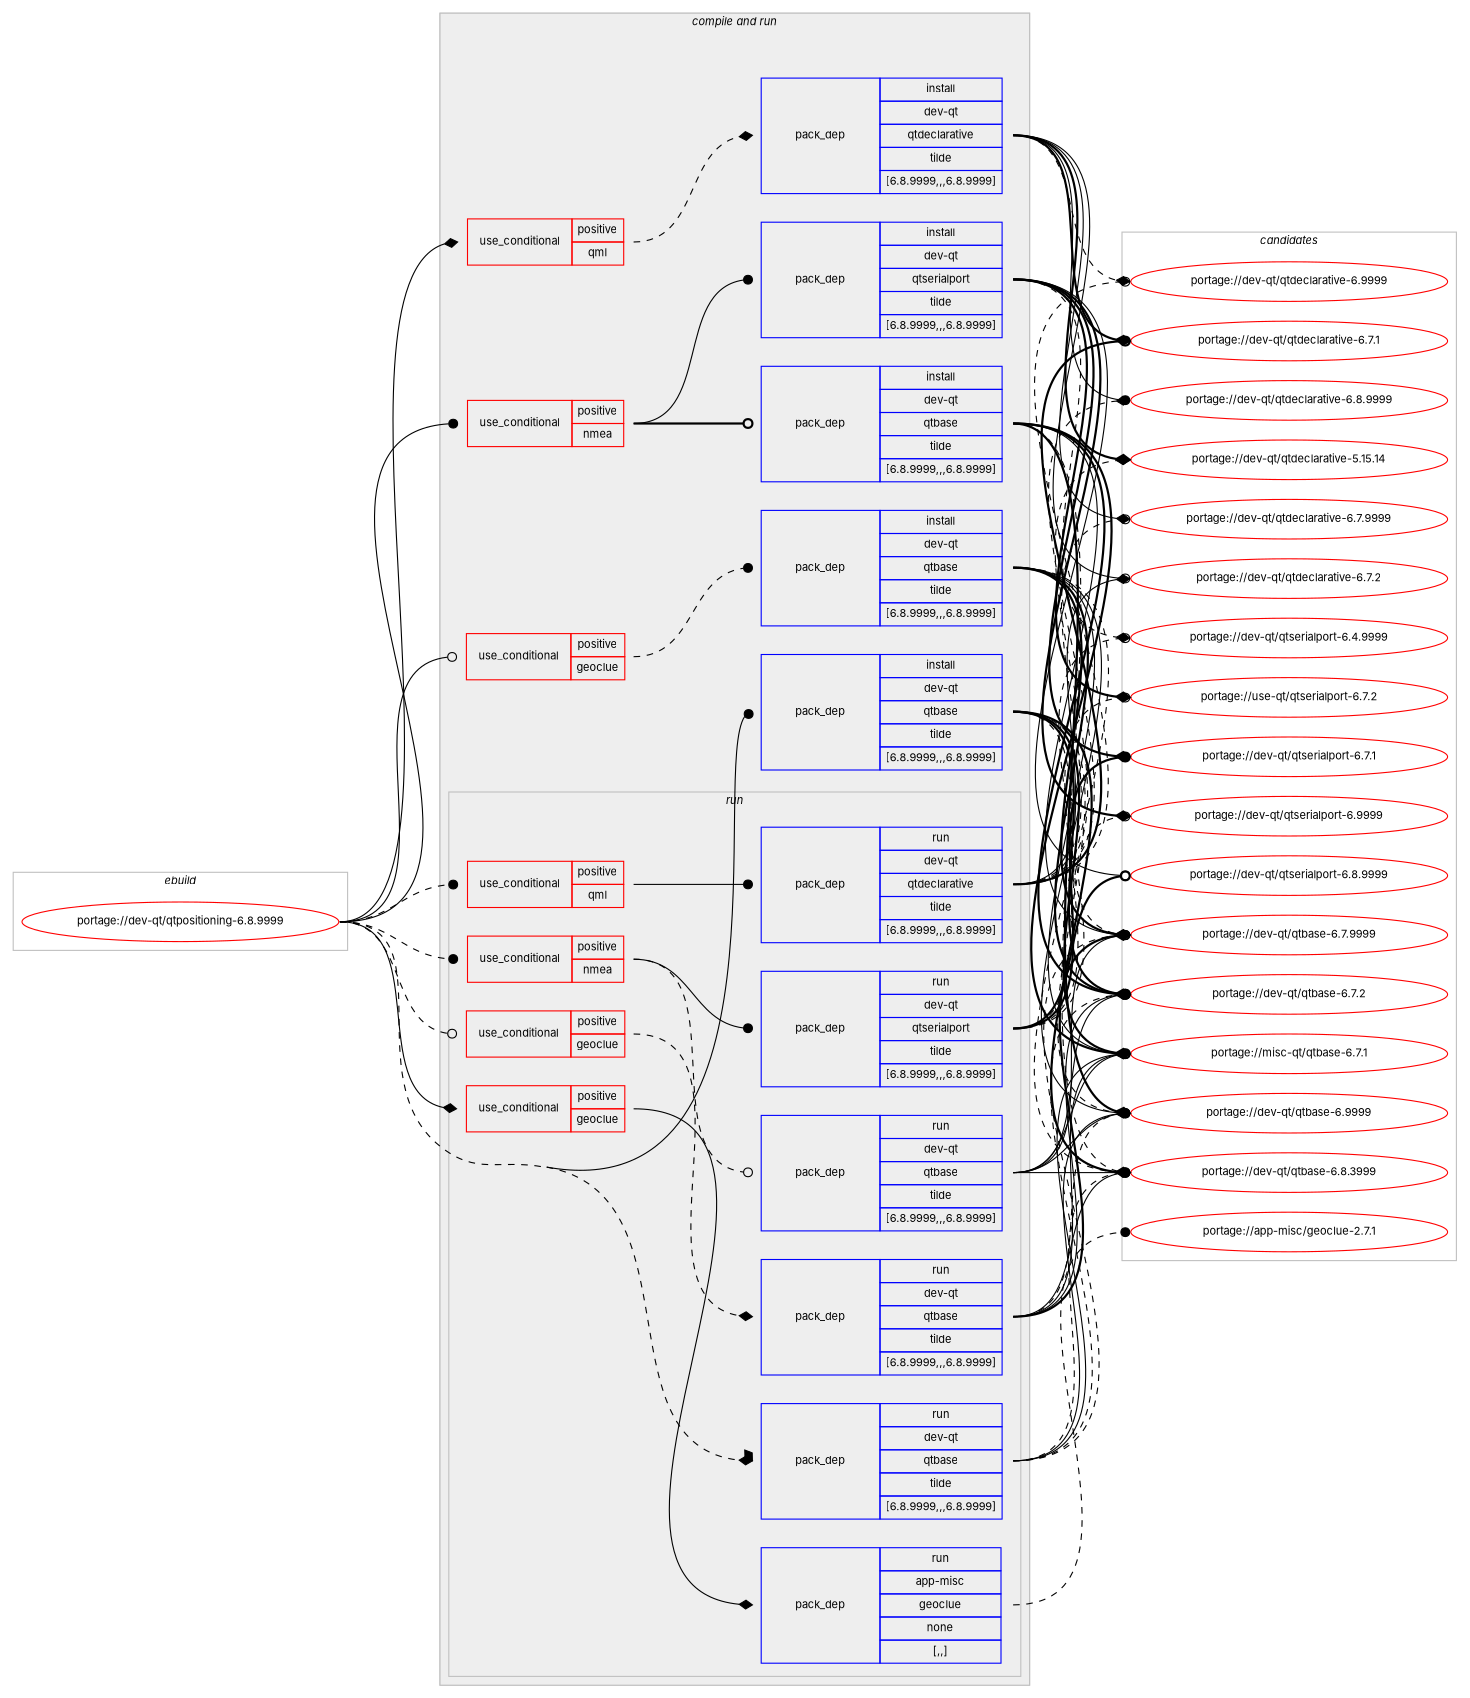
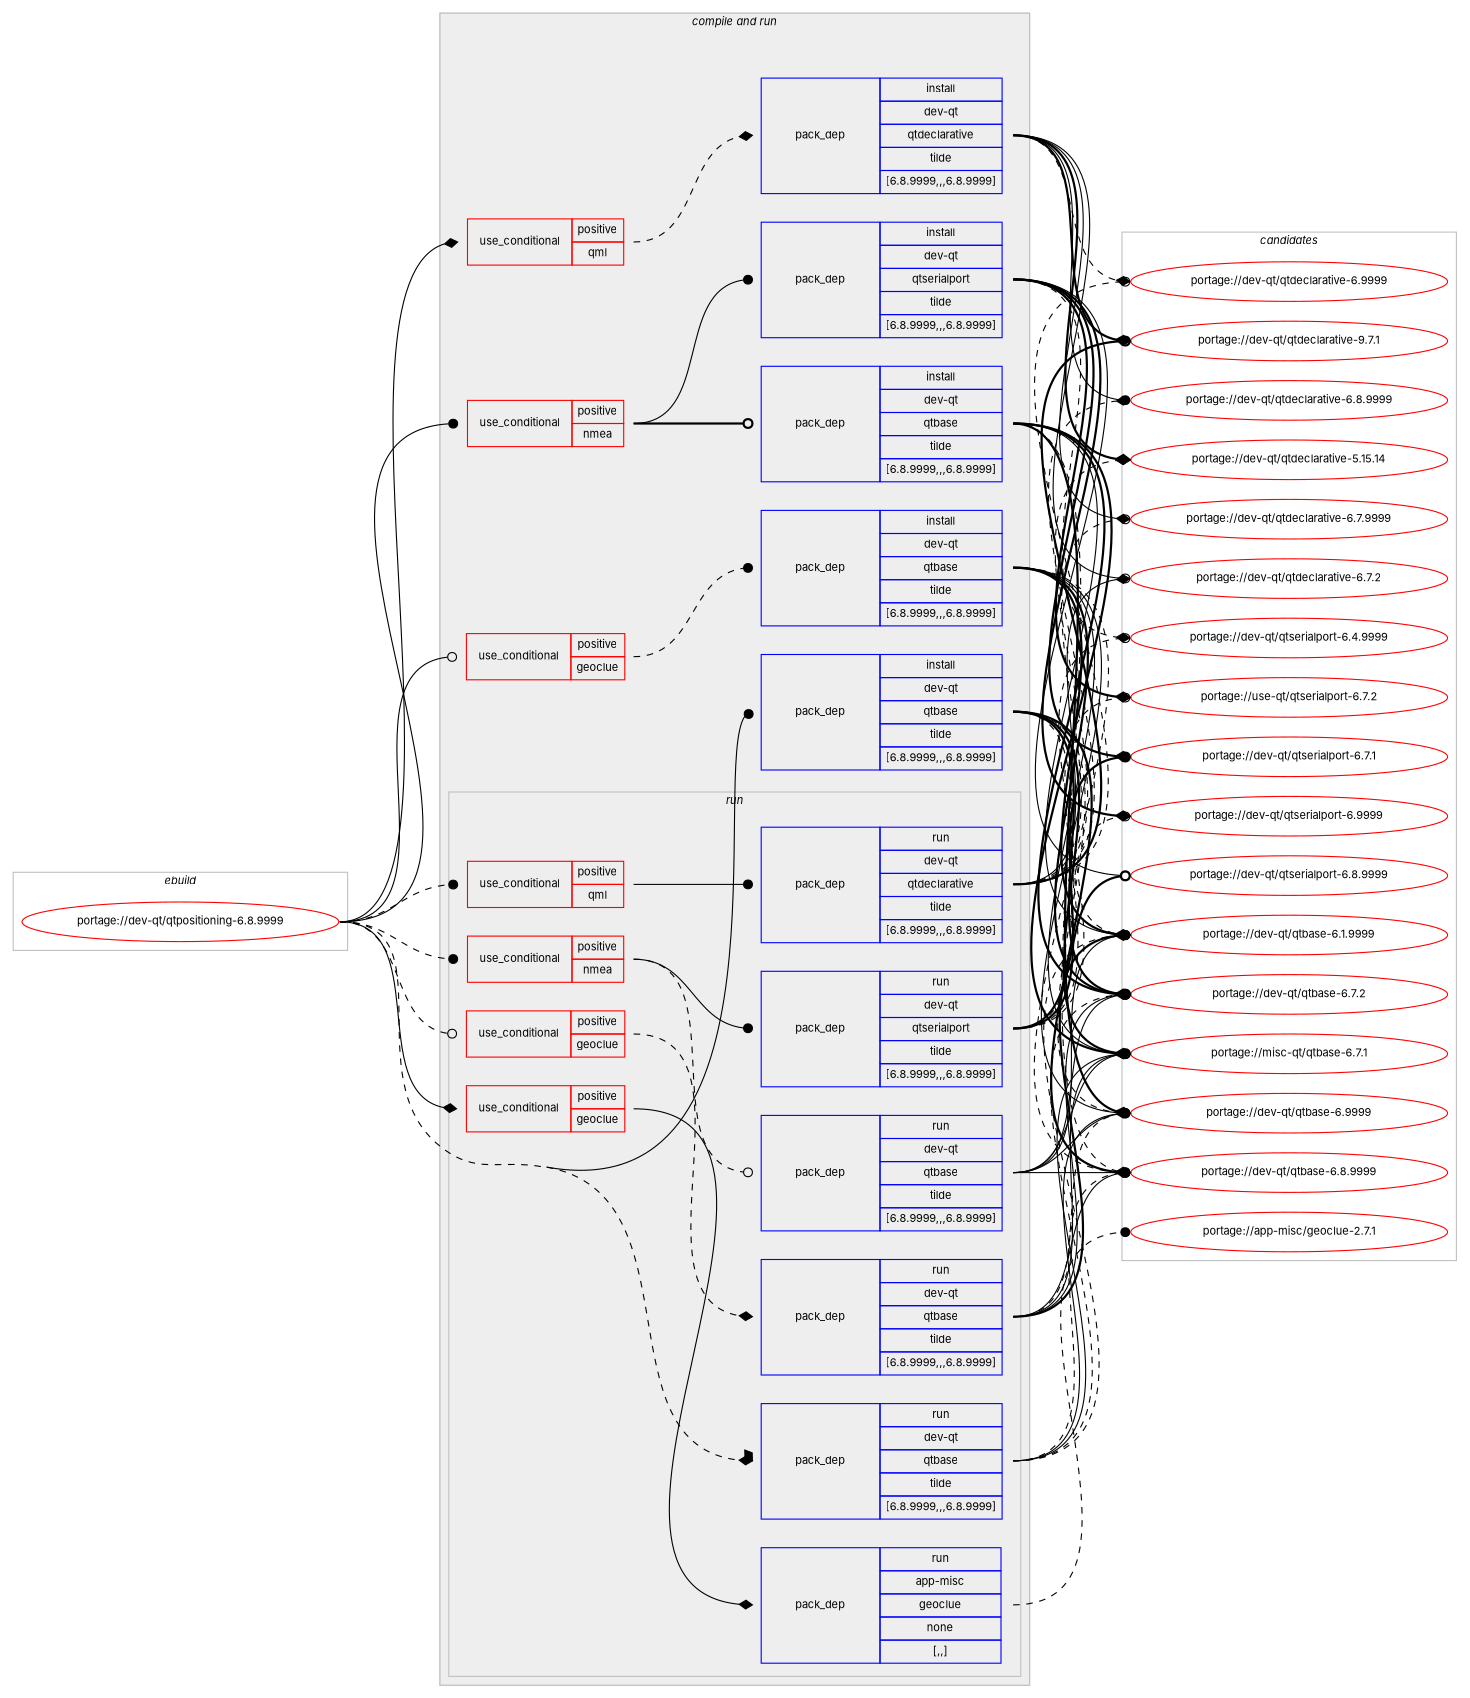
node "portage://dev-qt/qtdeclarative-6.7.1": label "portage://dev-qt/qtdeclarative-6.7.1" -> "portage://dev-qt/qtdeclarative-9.7.1"
node "portage://dev-qt/qtbase-6.7.9999": label "portage://dev-qt/qtbase-6.7.9999" -> "portage://dev-qt/qtbase-6.1.9999"
node "portage://dev-qt/qtbase-6.8.3999": label "portage://dev-qt/qtbase-6.8.3999" -> "portage://dev-qt/qtbase-6.8.9999"
